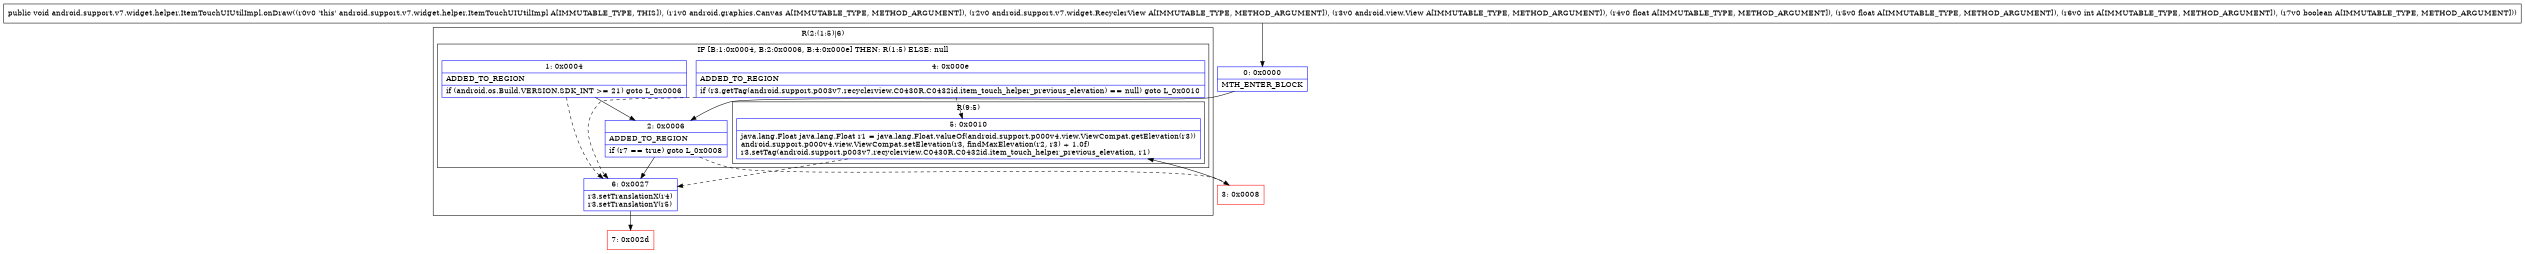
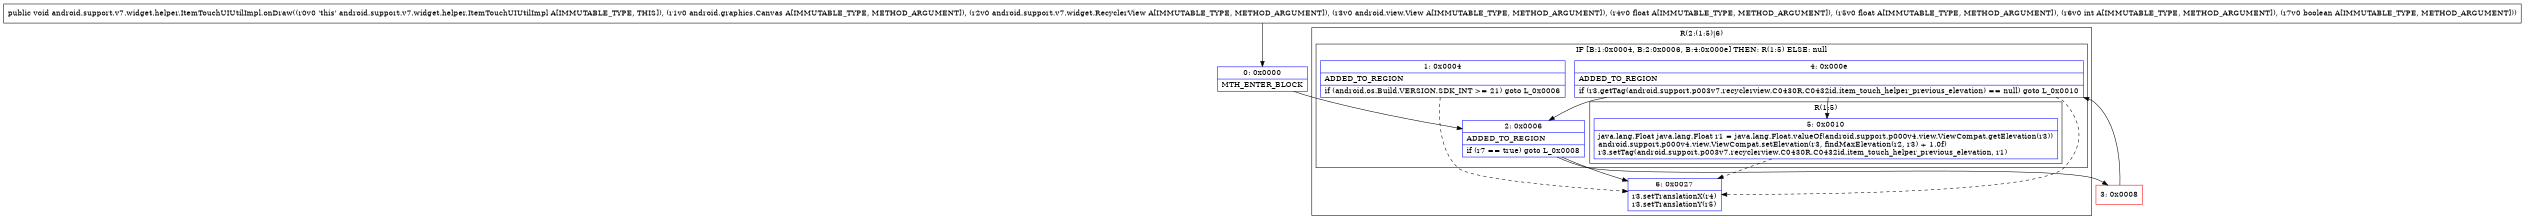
edge "4: 0x000e" -> "5: 0x0010": style dashed -> solid
edge "1: 0x0004" -> "2: 0x0006": now "4: 0x000e" -> "2: 0x0006"
cluster "R(9:5)": label "R(9:5)" -> "R(1:5)"
edge "3: 0x0008" -> "5: 0x0010": now "3: 0x0008" -> "4: 0x000e"
edge "2: 0x0006" -> "3: 0x0008": style dashed -> solid
node "7: 0x002d": removed
